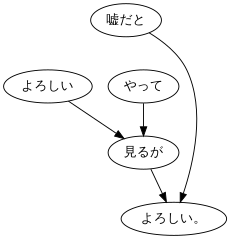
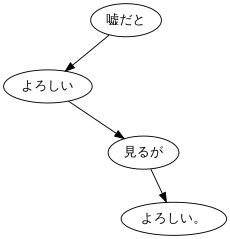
node "やって": removed
edge "嘘だと" -> "よろしい。": now "嘘だと" -> "よろしい"
